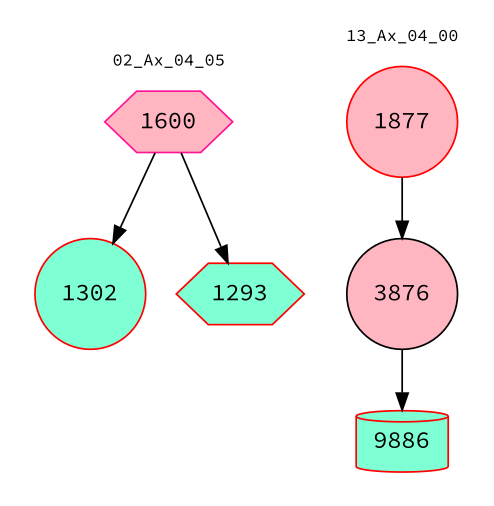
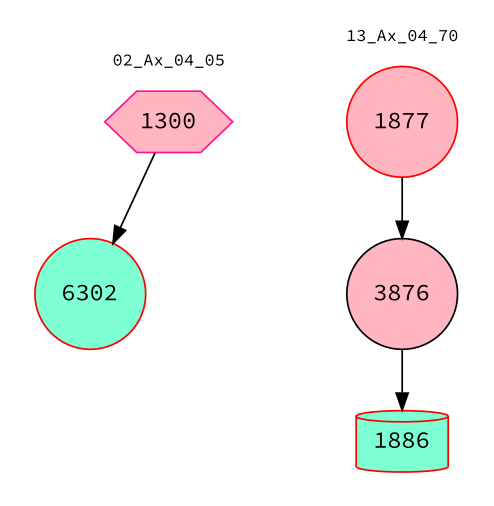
cluster "13_Ax_04_00": label "13_Ax_04_00" -> "13_Ax_04_70"
node "1600": label "1600" -> "1300"
node "1302": label "1302" -> "6302"
node "1293": removed
node "9886": label "9886" -> "1886"
